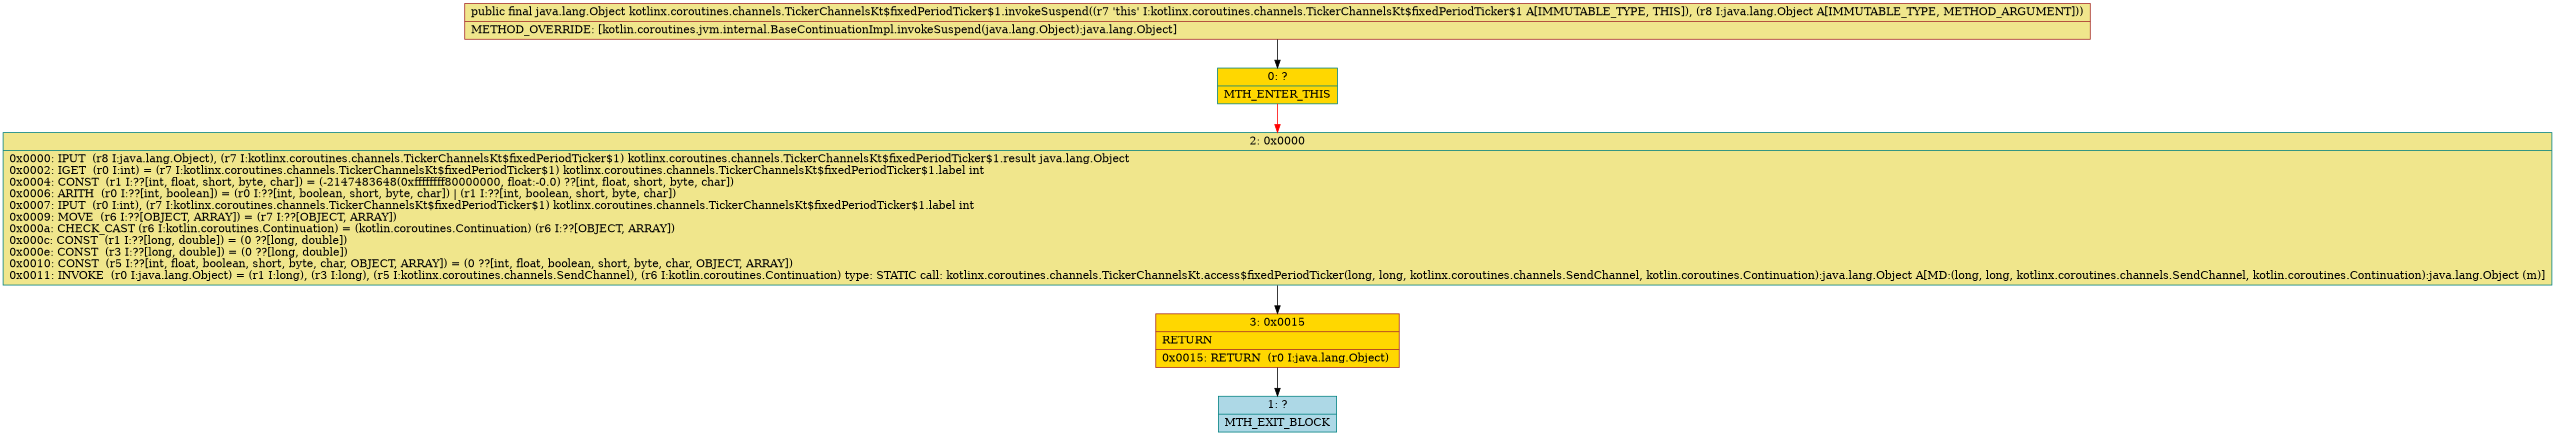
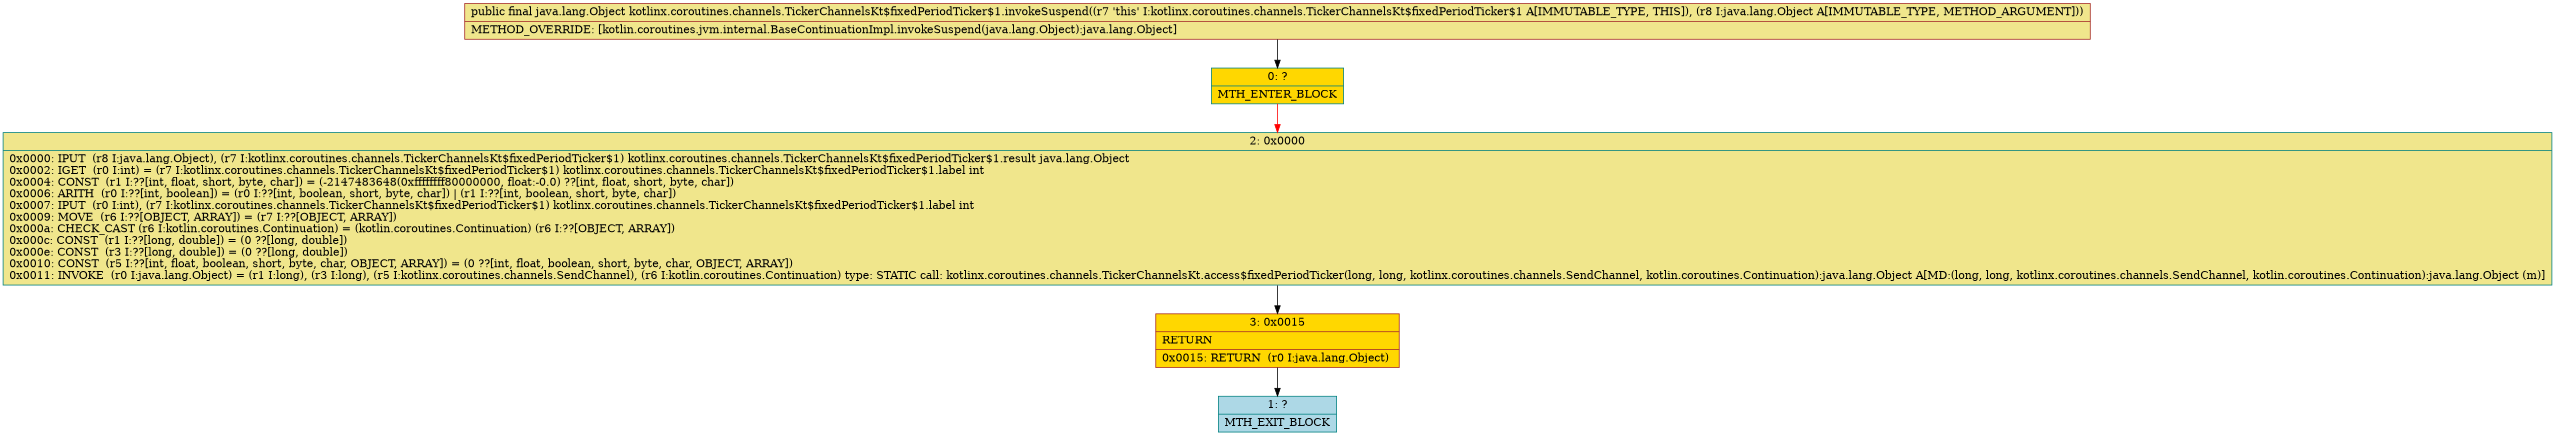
node "0: ?": text "MTH_ENTER_THIS" -> "MTH_ENTER_BLOCK"
